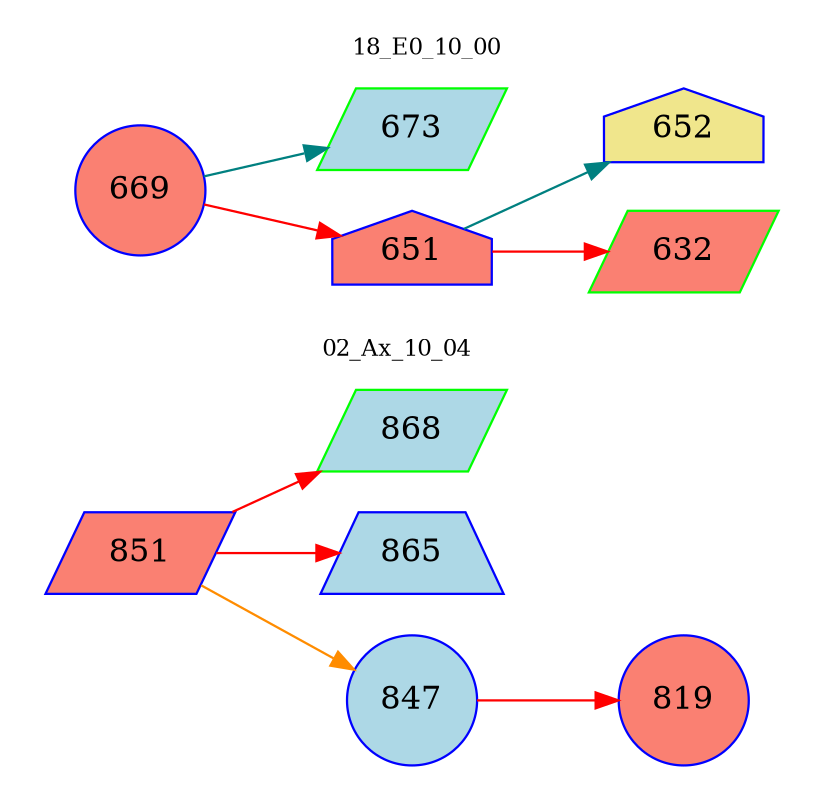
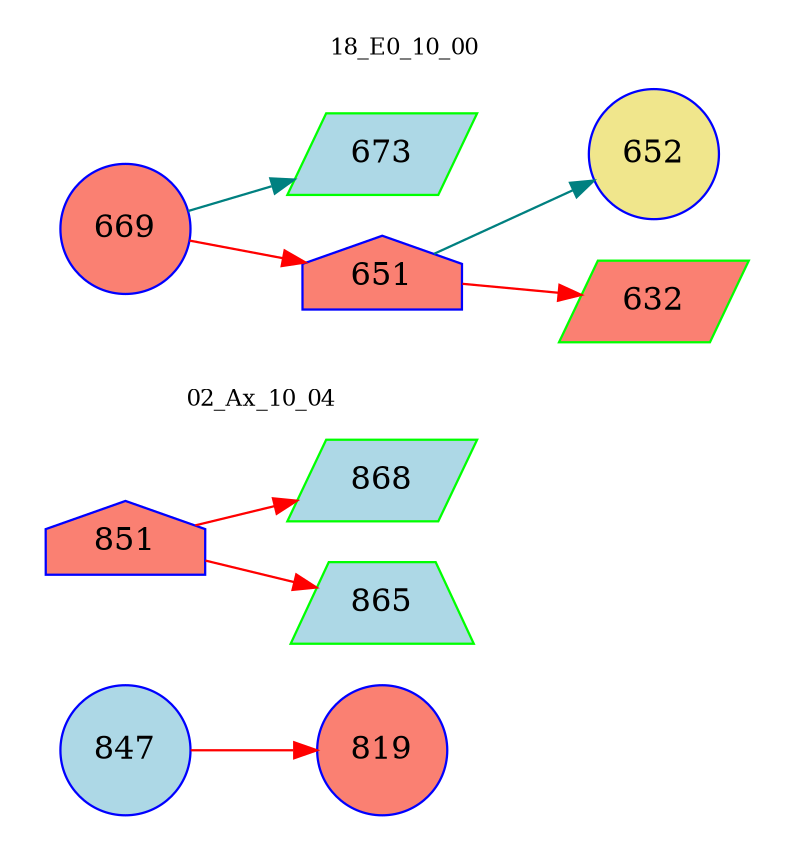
node "652": shape house -> circle
node "851": shape parallelogram -> house
node "865": color blue -> green
edge "851" -> "847": removed
